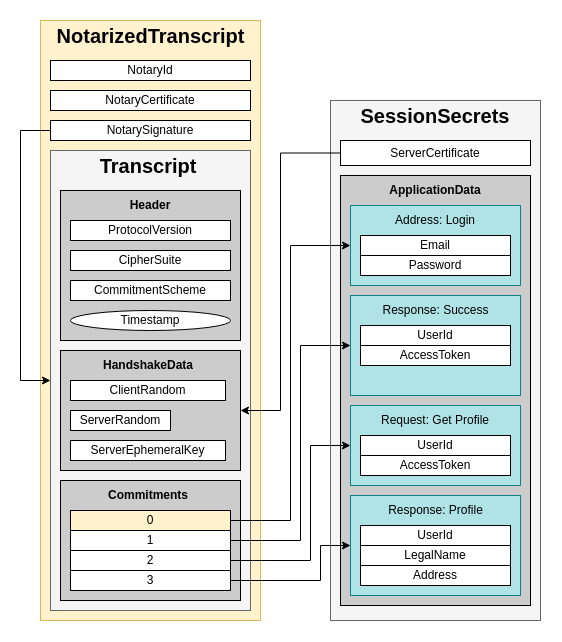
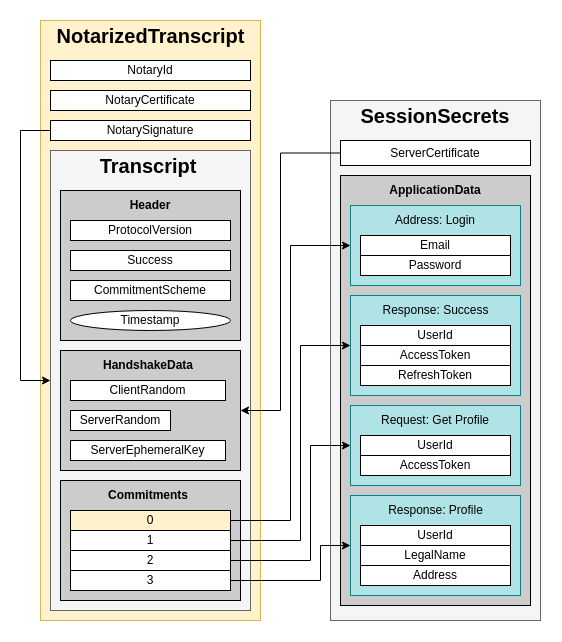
node "CipherSuite": label "CipherSuite" -> "Success"
node "RefreshToken": added
